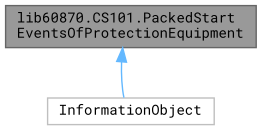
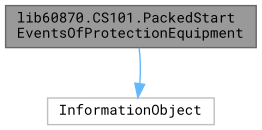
edge "InformationObject" -> "lib60870.CS101.PackedStart EventsOfProtectionEquipment": reversed
